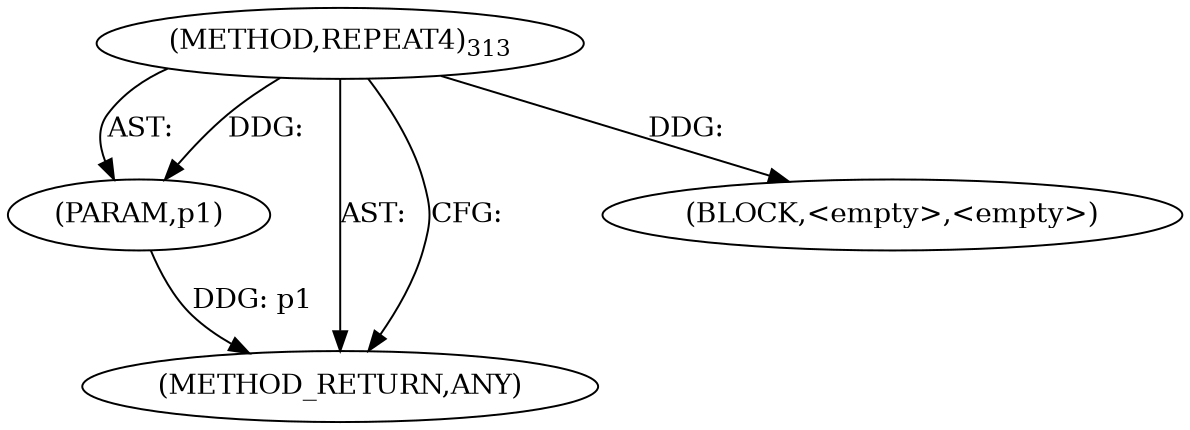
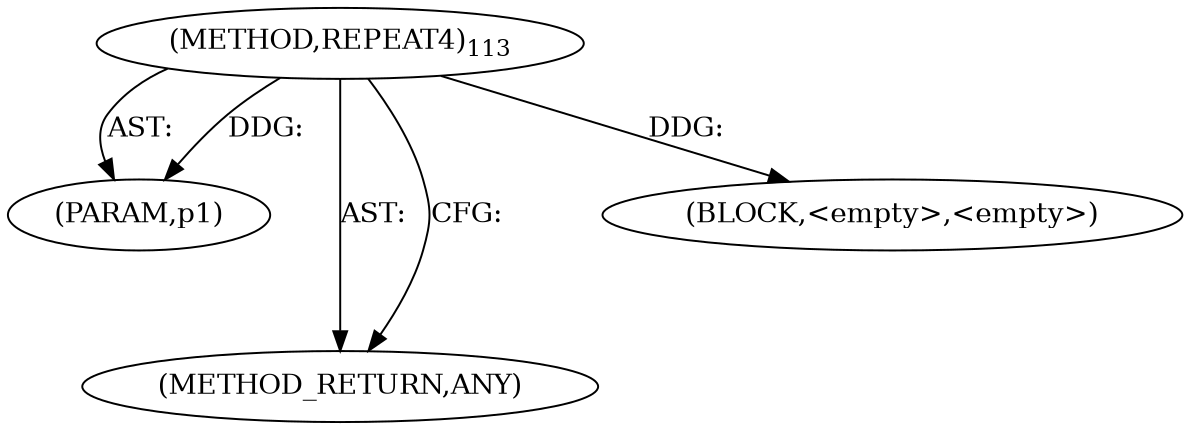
node "(METHOD,REPEAT4)": text "313" -> "113"
edge "(PARAM,p1)" -> "(METHOD_RETURN,ANY)": removed, label "DDG: p1"
